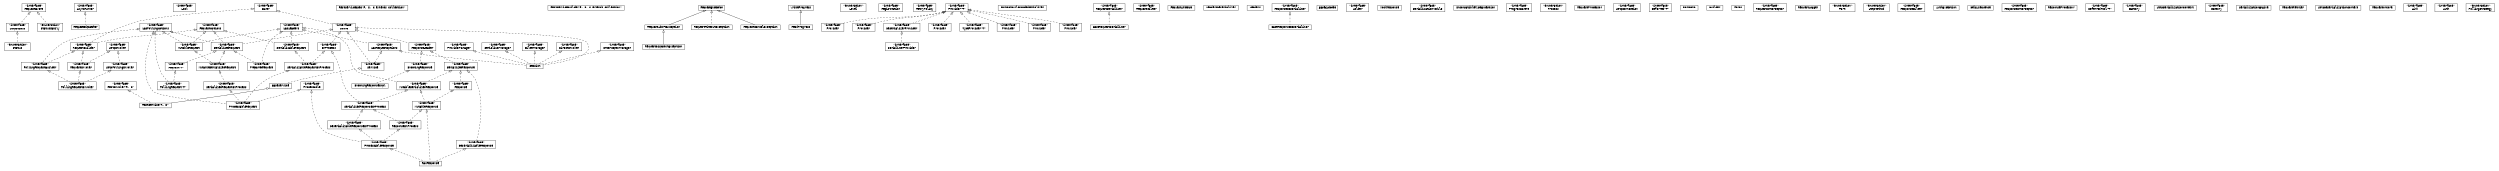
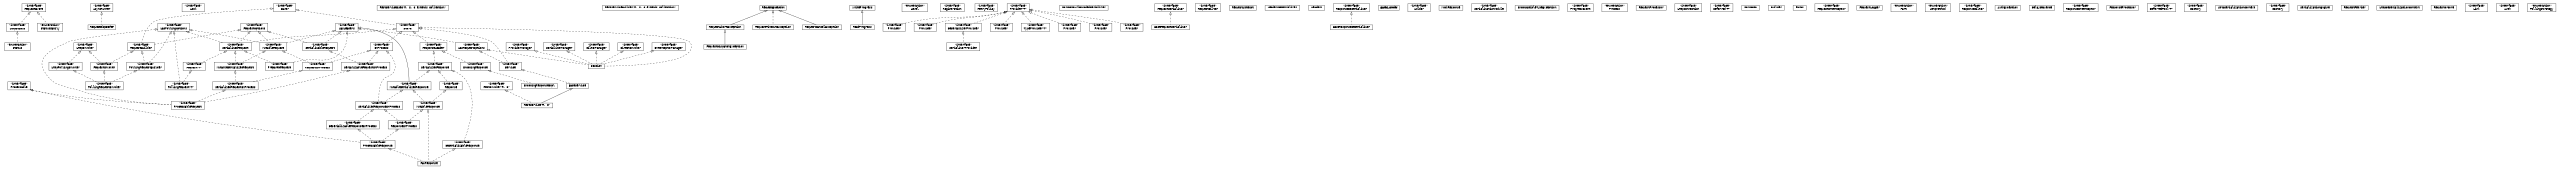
edge "MutableSerializedResponse" -> "HasHeaders": style dashed -> solid
node "RequestInProcess": added
